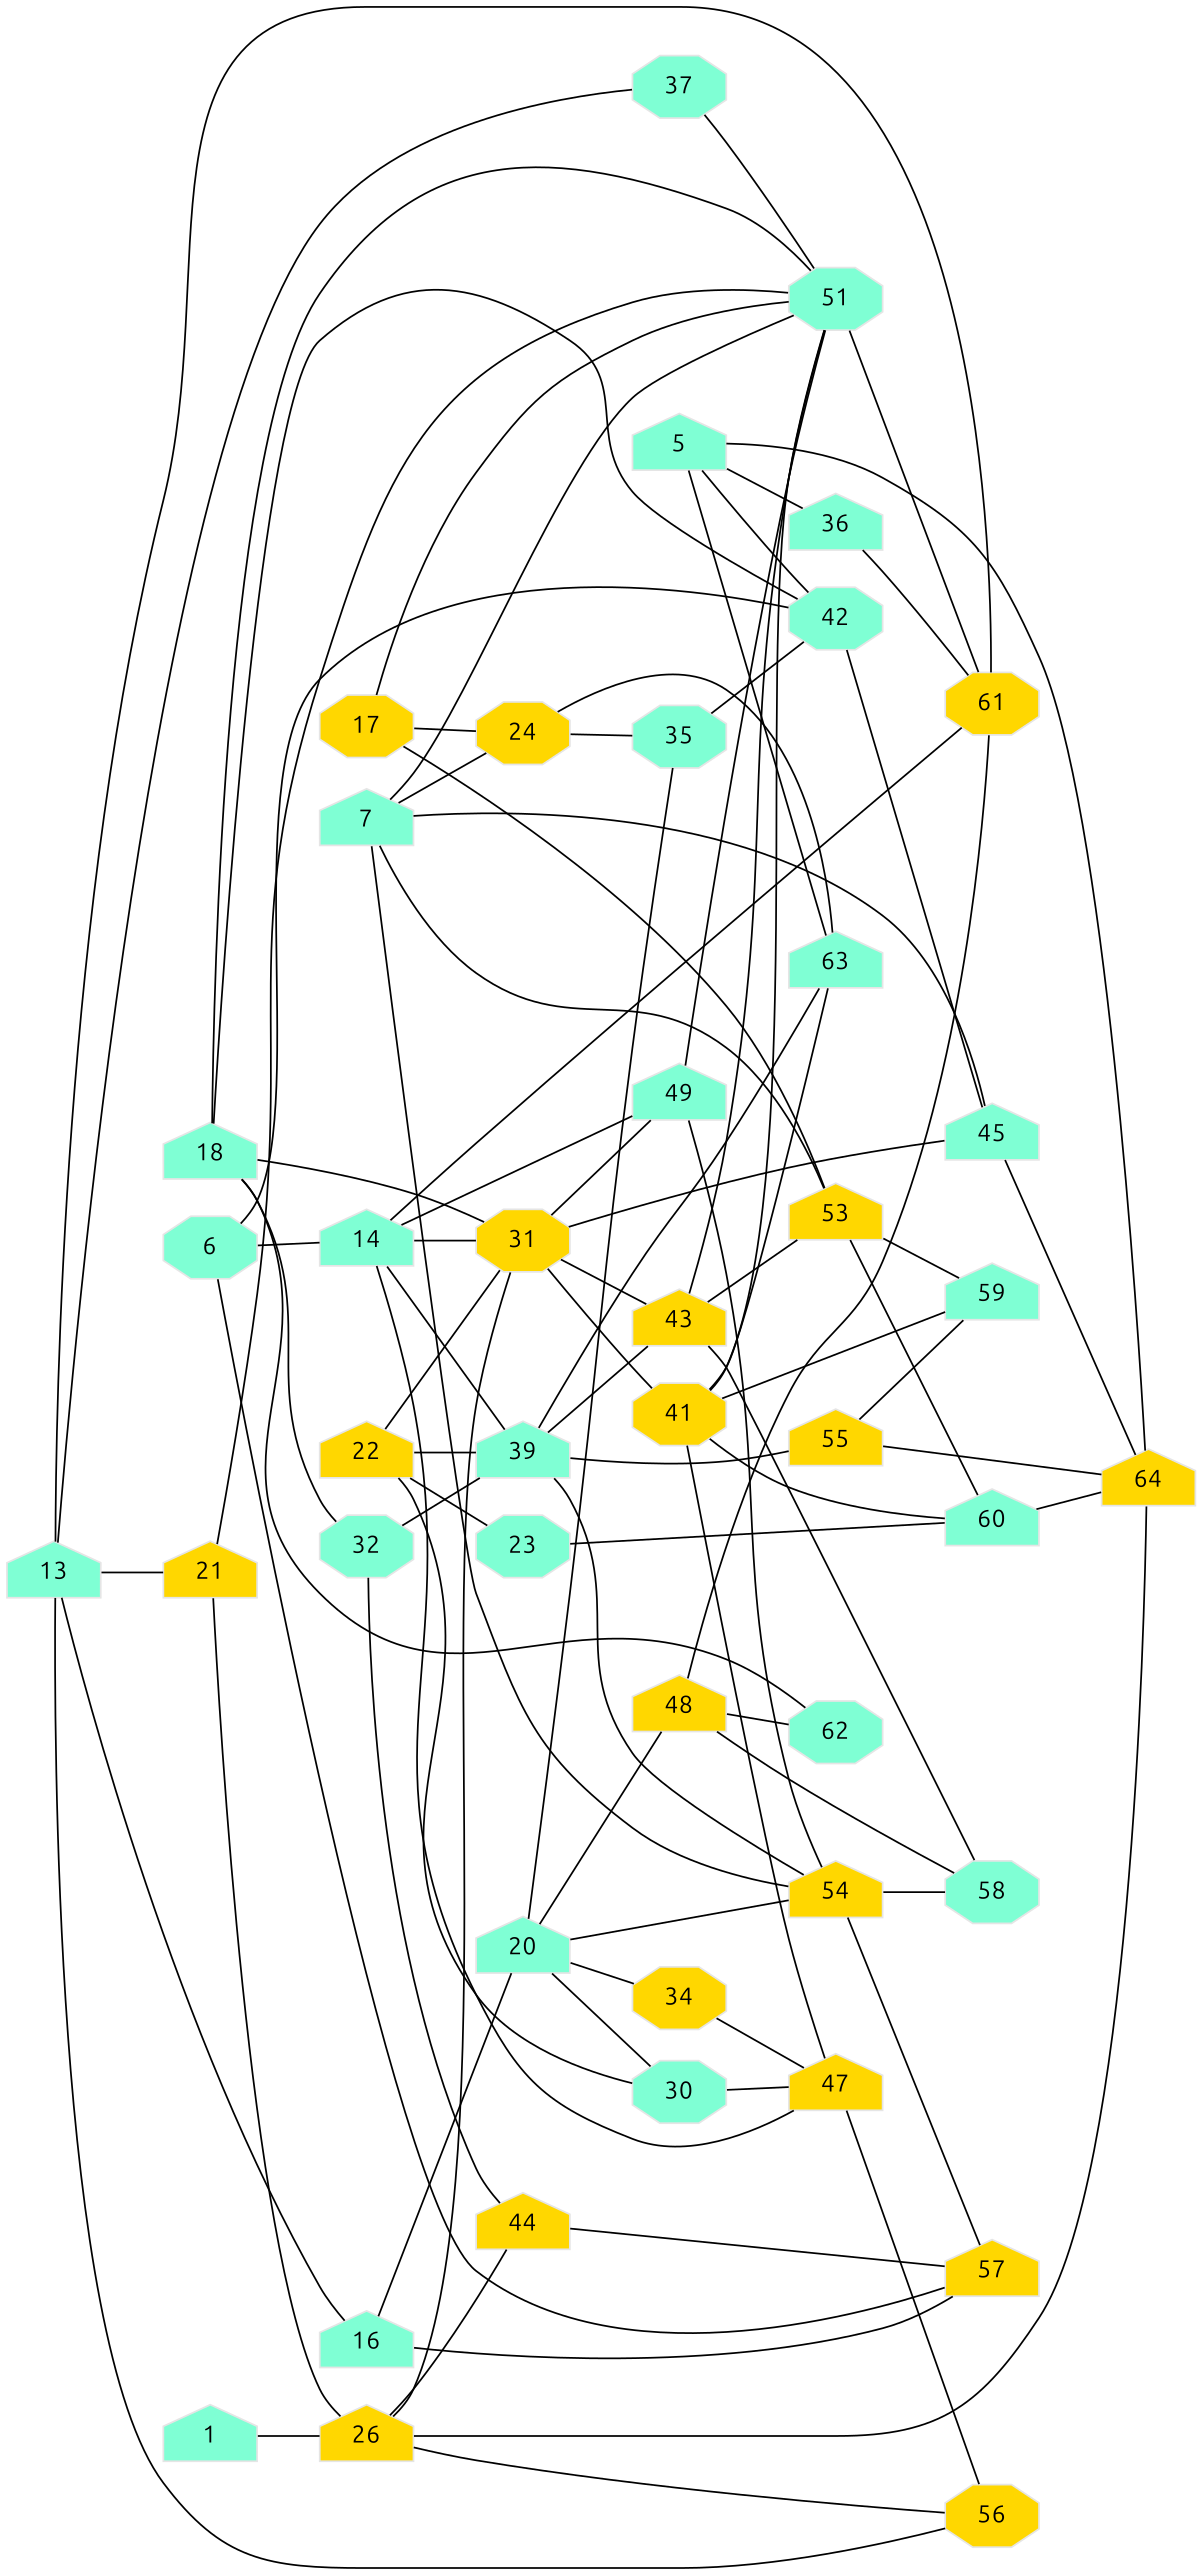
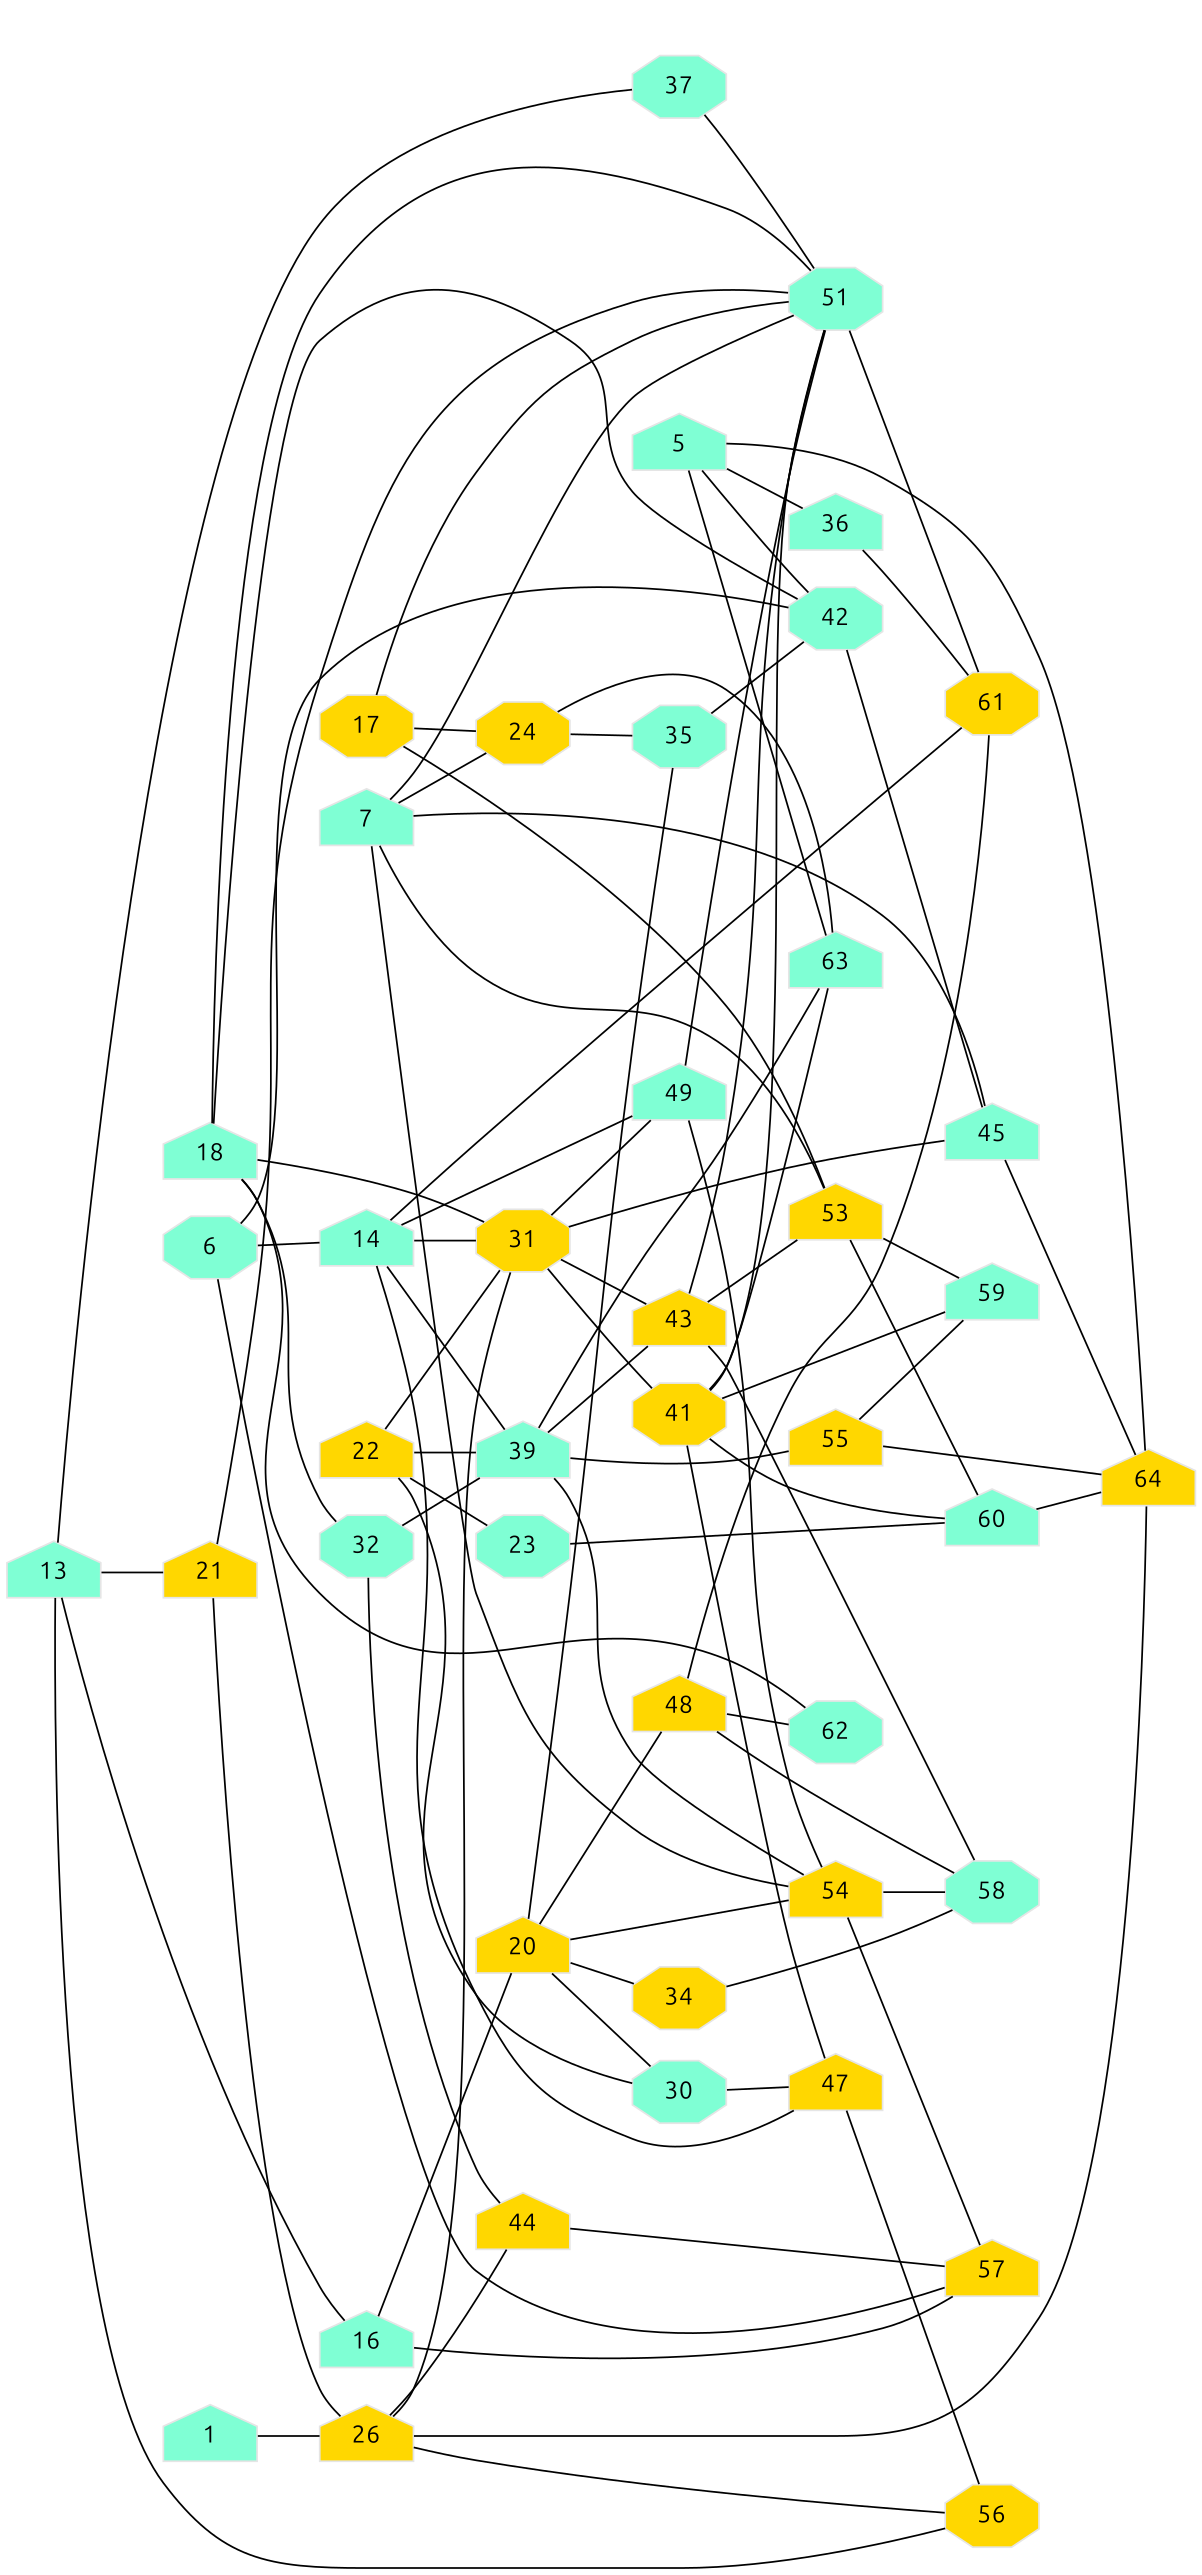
edge "61" -- "13": removed
node "20": fillcolor aquamarine -> gold
edge "34" -- "47": now "34" -- "58"
